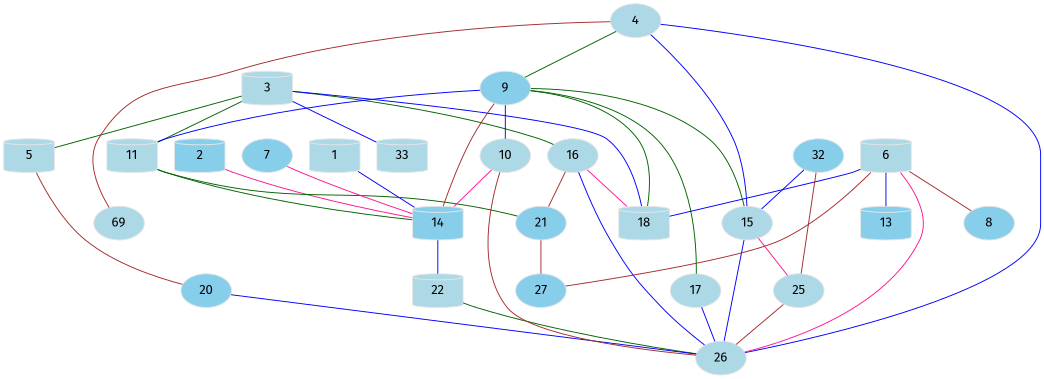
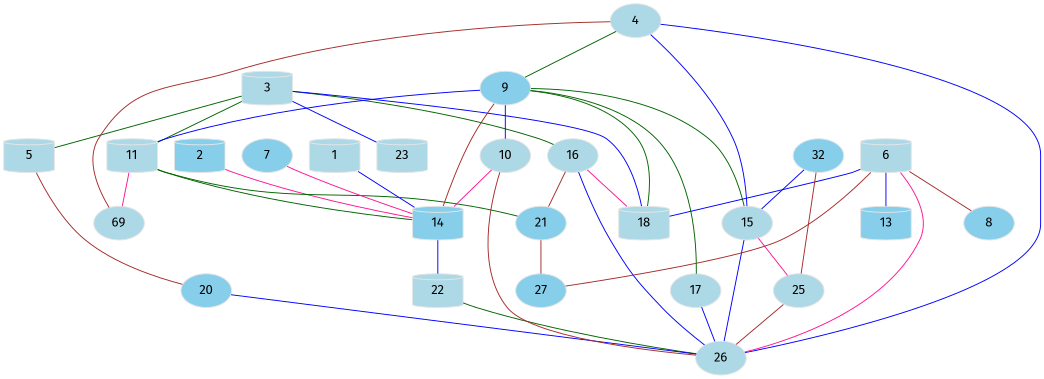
node "33": label "33" -> "23"
edge "11" -- "69": added
